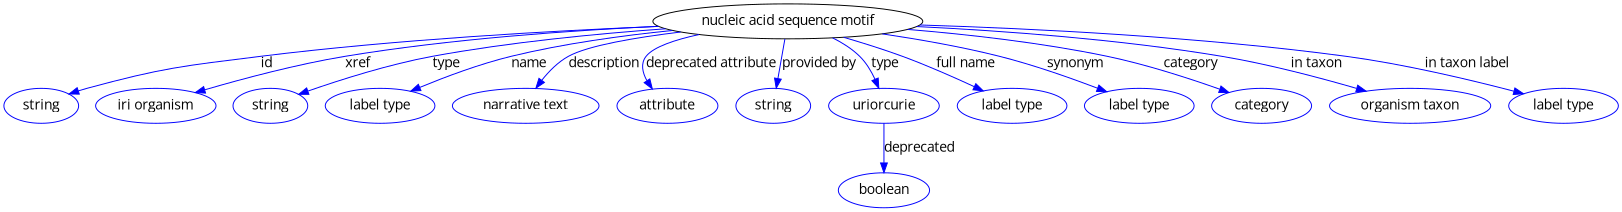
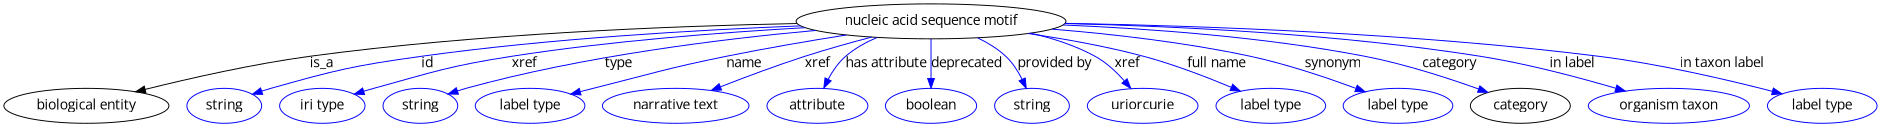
edge "nucleic acid sequence motif" -> "narrative text": label "description" -> "xref"
edge "nucleic acid sequence motif" -> "attribute": label "deprecated attribute" -> "has attribute"
edge "nucleic acid sequence motif" -> "uriorcurie": label "type" -> "xref"
edge "nucleic acid sequence motif" -> "organism taxon": label "in taxon" -> "in label"
node "biological entity": added
node "iri organism": label "iri organism" -> "iri type"
node "category": color blue -> black
edge "uriorcurie" -> "boolean": now "nucleic acid sequence motif" -> "boolean"
